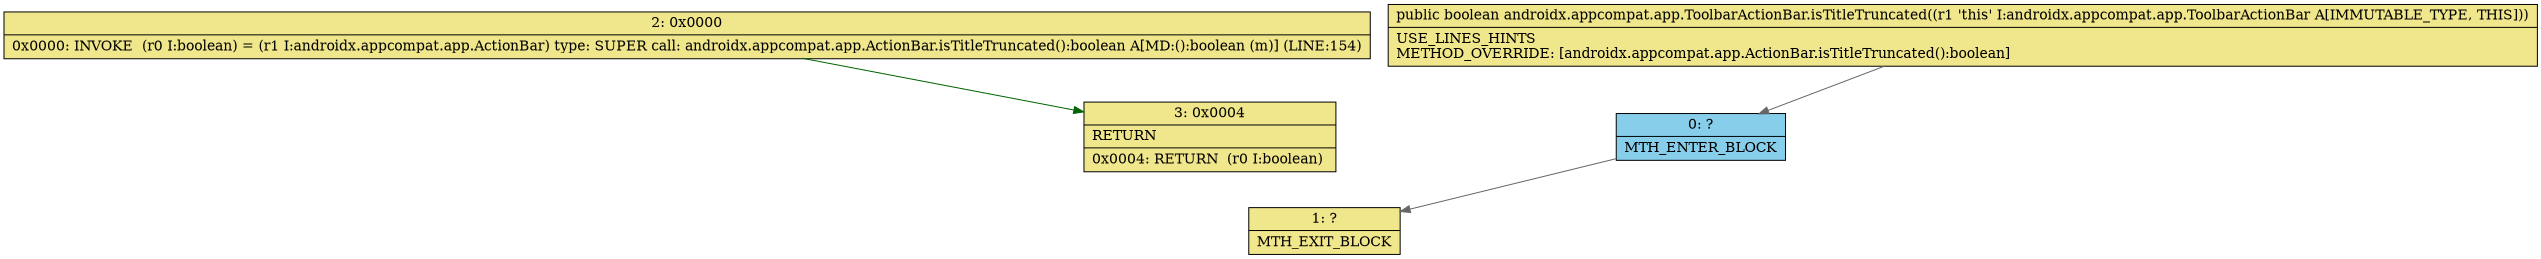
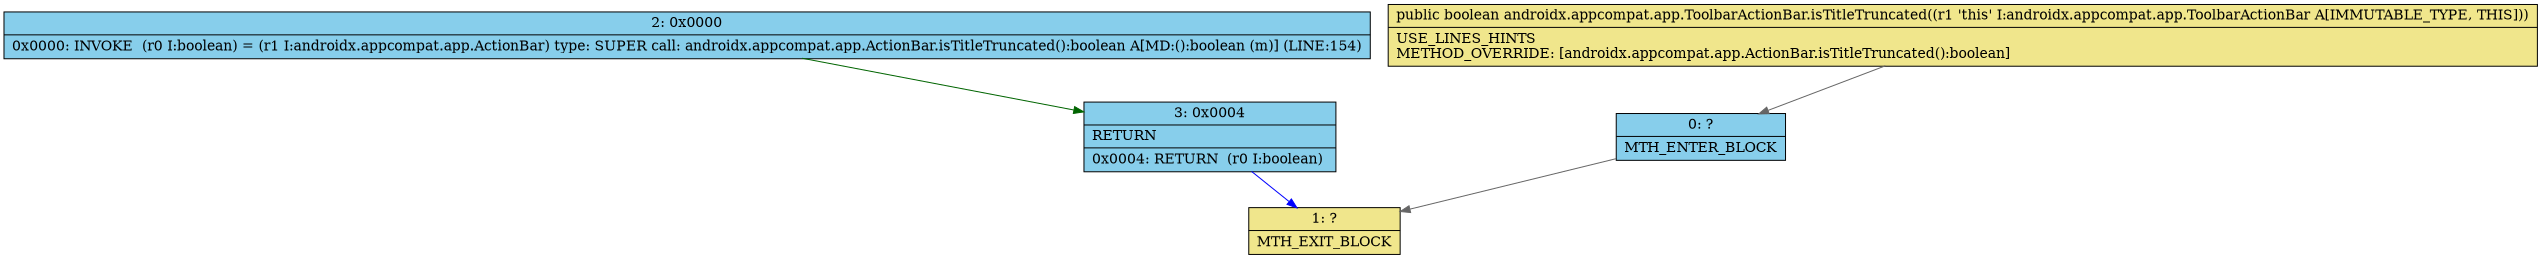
node "2: 0x0000": fillcolor khaki -> skyblue
node "3: 0x0004": fillcolor khaki -> skyblue
edge "3: 0x0004" -> "1: ?": added
